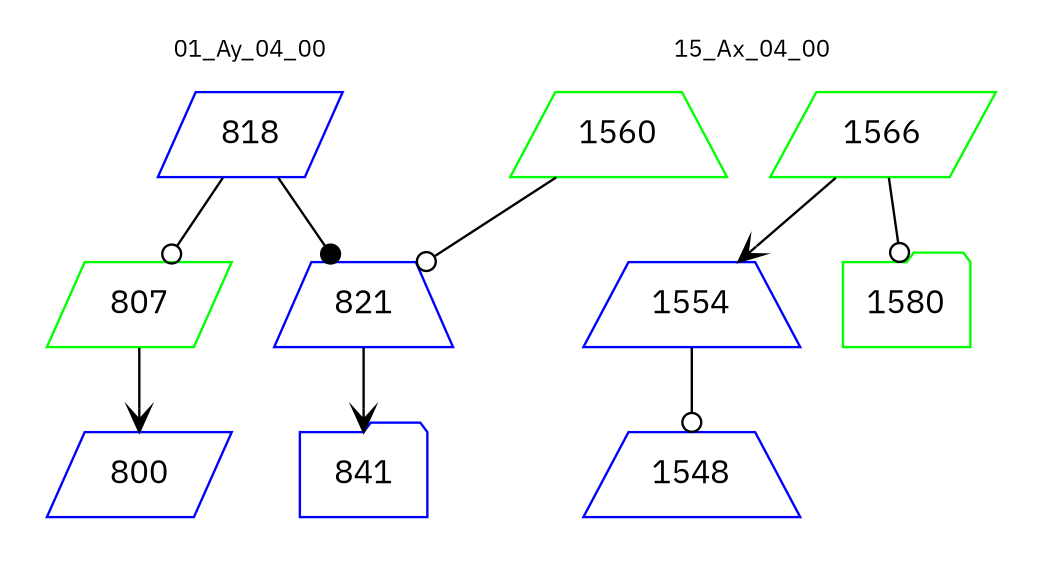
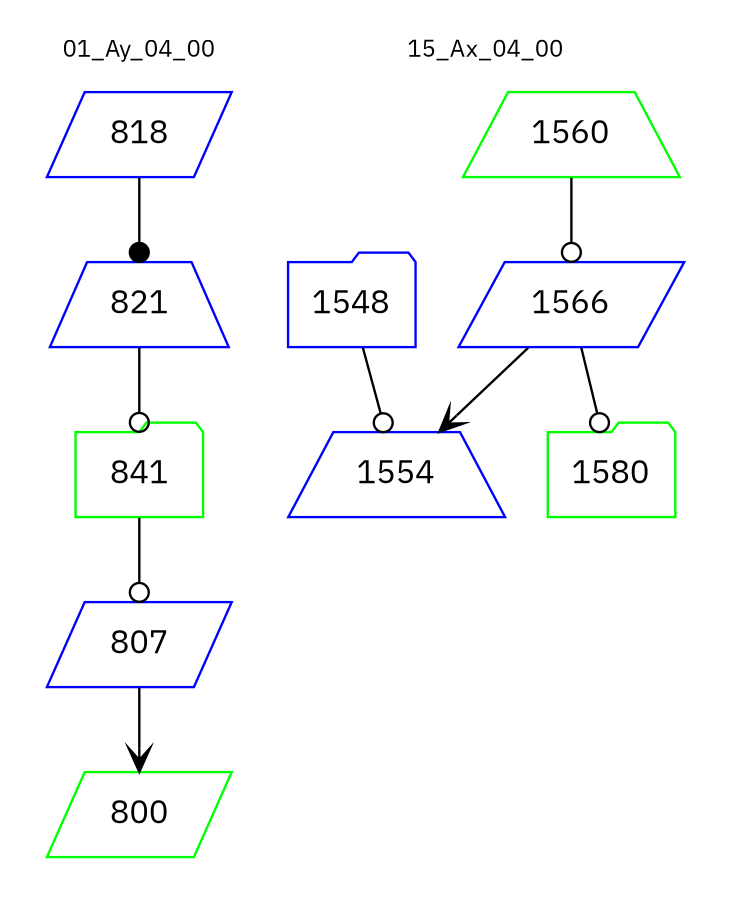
node "1566": color green -> blue
edge "1560" -> "821": now "1560" -> "1566"
edge "818" -> "807": now "841" -> "807"
node "807": color green -> blue
edge "821" -> "841": arrowhead vee -> odot
edge "1554" -> "1548": reversed
node "800": color blue -> green
node "841": color blue -> green
node "1548": shape trapezium -> folder
